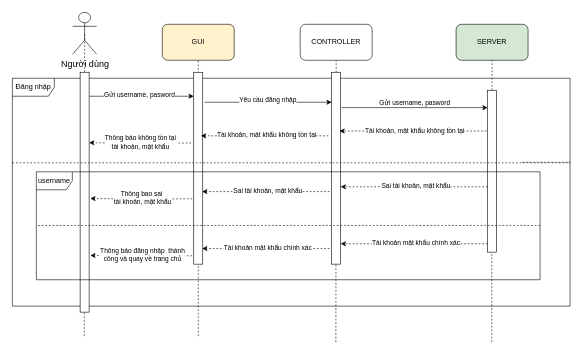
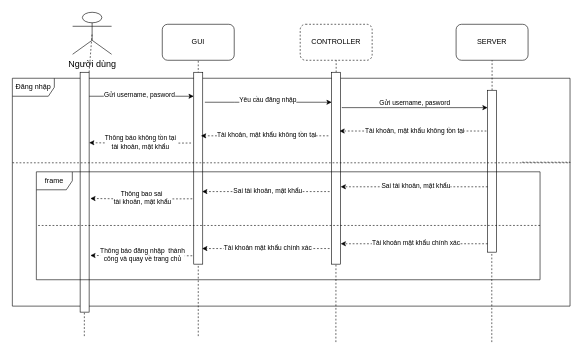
node "Người dùng": size 24x42 -> 39x42
node "GUI": fillcolor #fff2cc -> #ffffff
node "CONTROLLER": style solid -> dashed
node "SERVER": fillcolor #d5e8d4 -> #ffffff
node "username": label "username" -> "frame"
